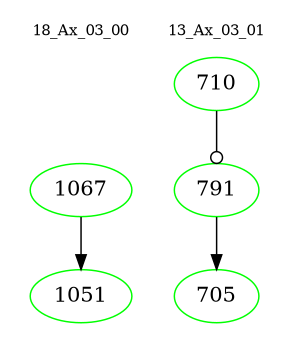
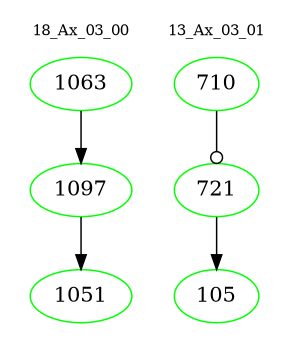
node "1063": added
node "1067": label "1067" -> "1097"
node "791": label "791" -> "721"
node "705": label "705" -> "105"
